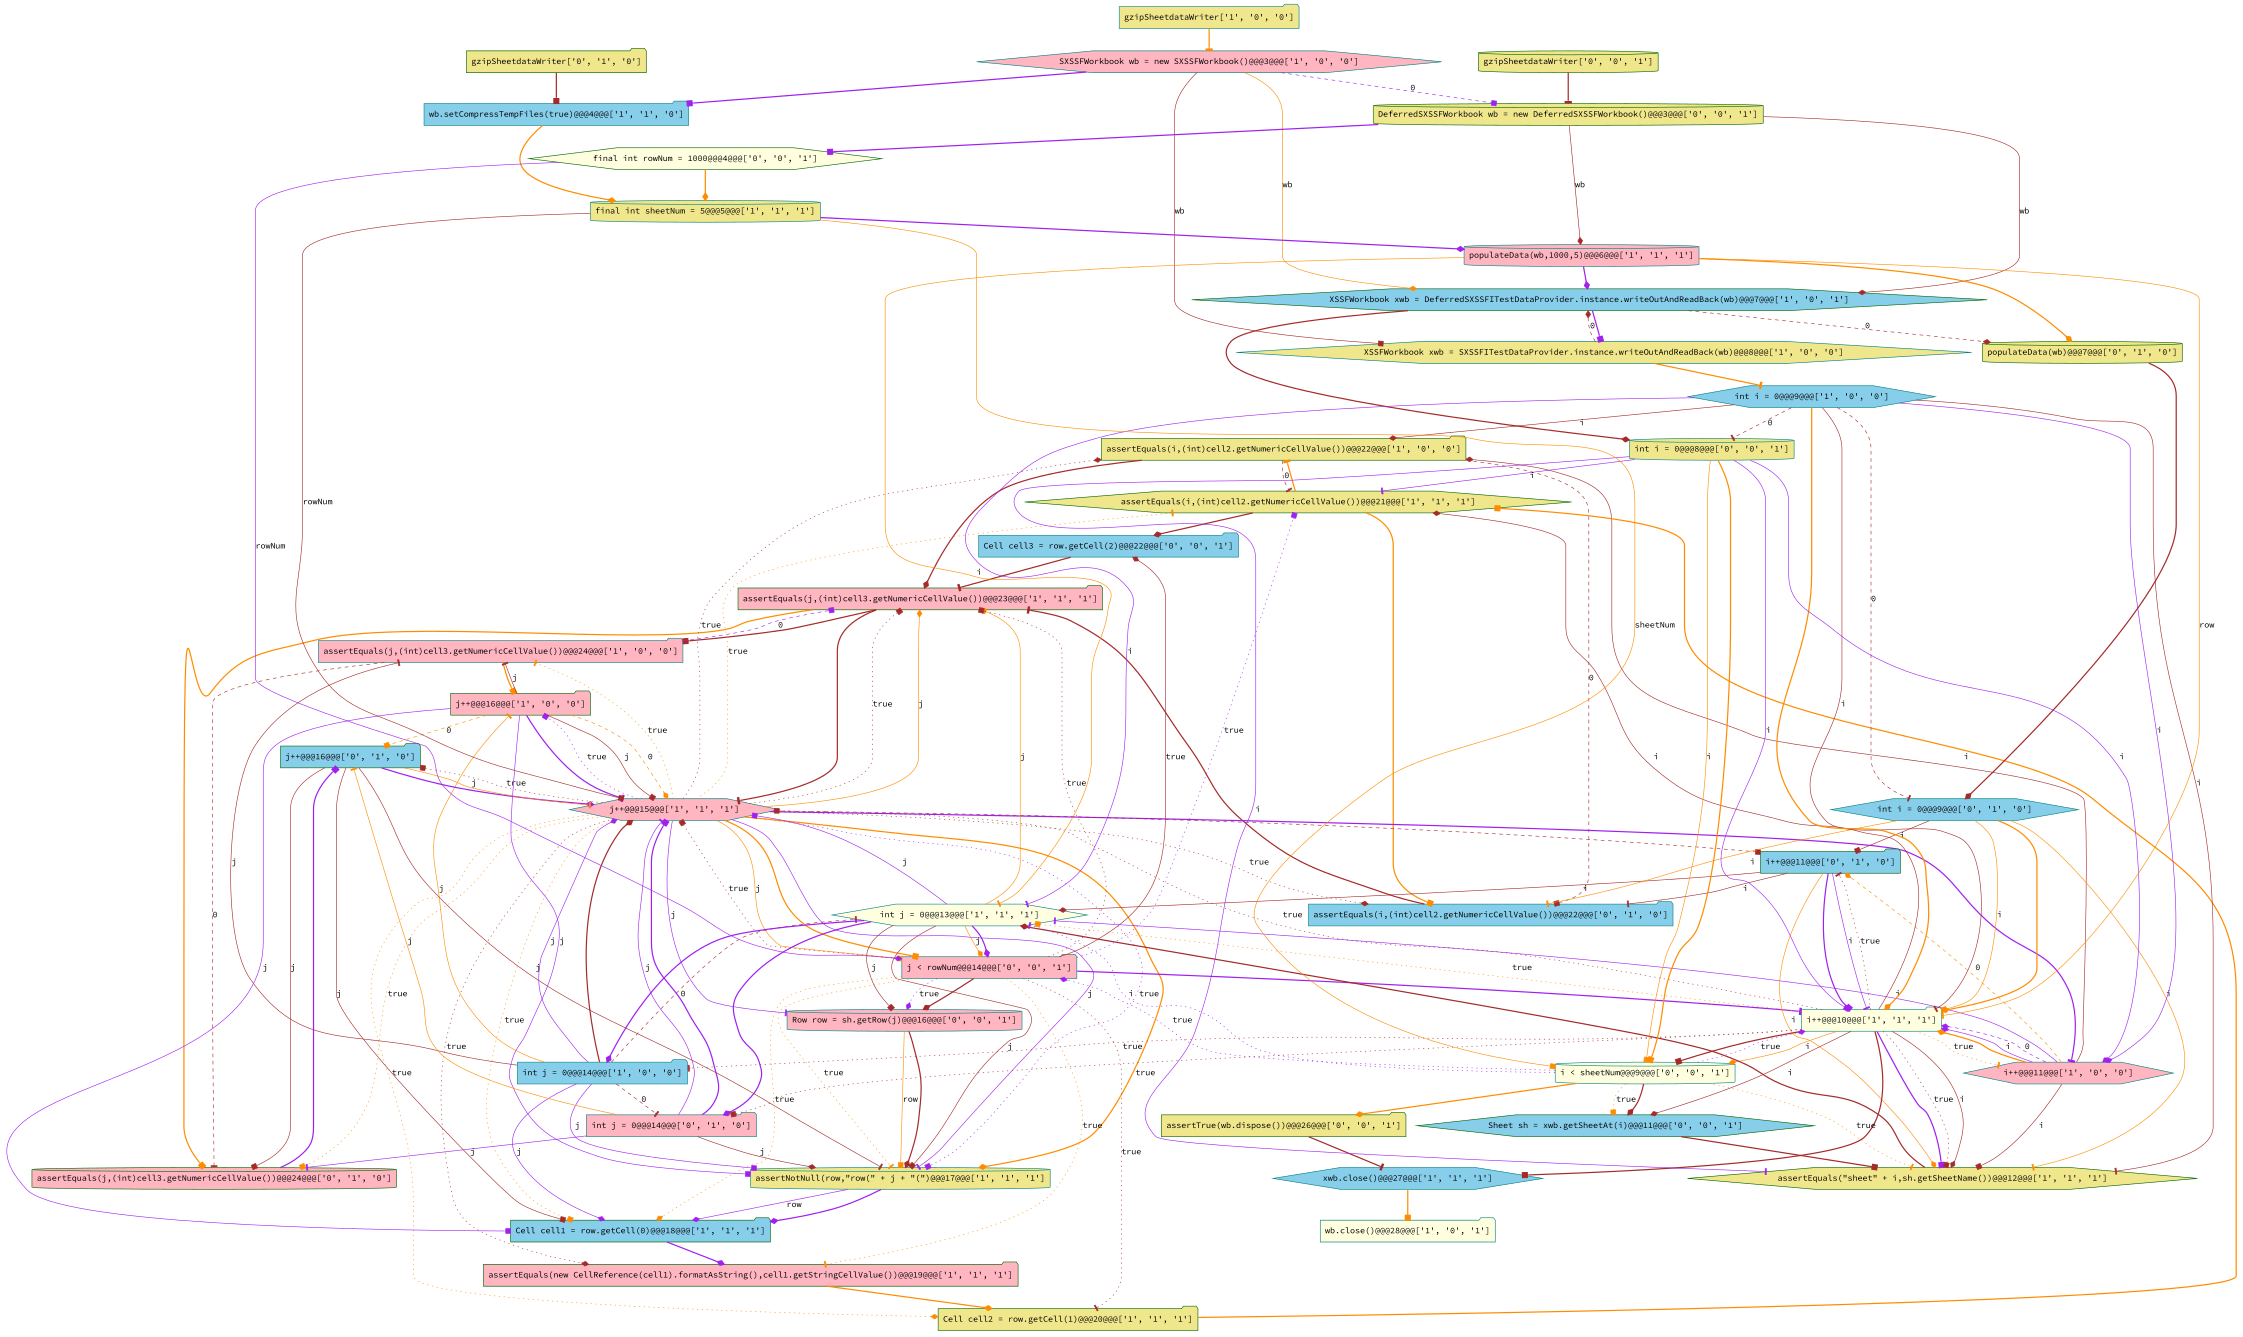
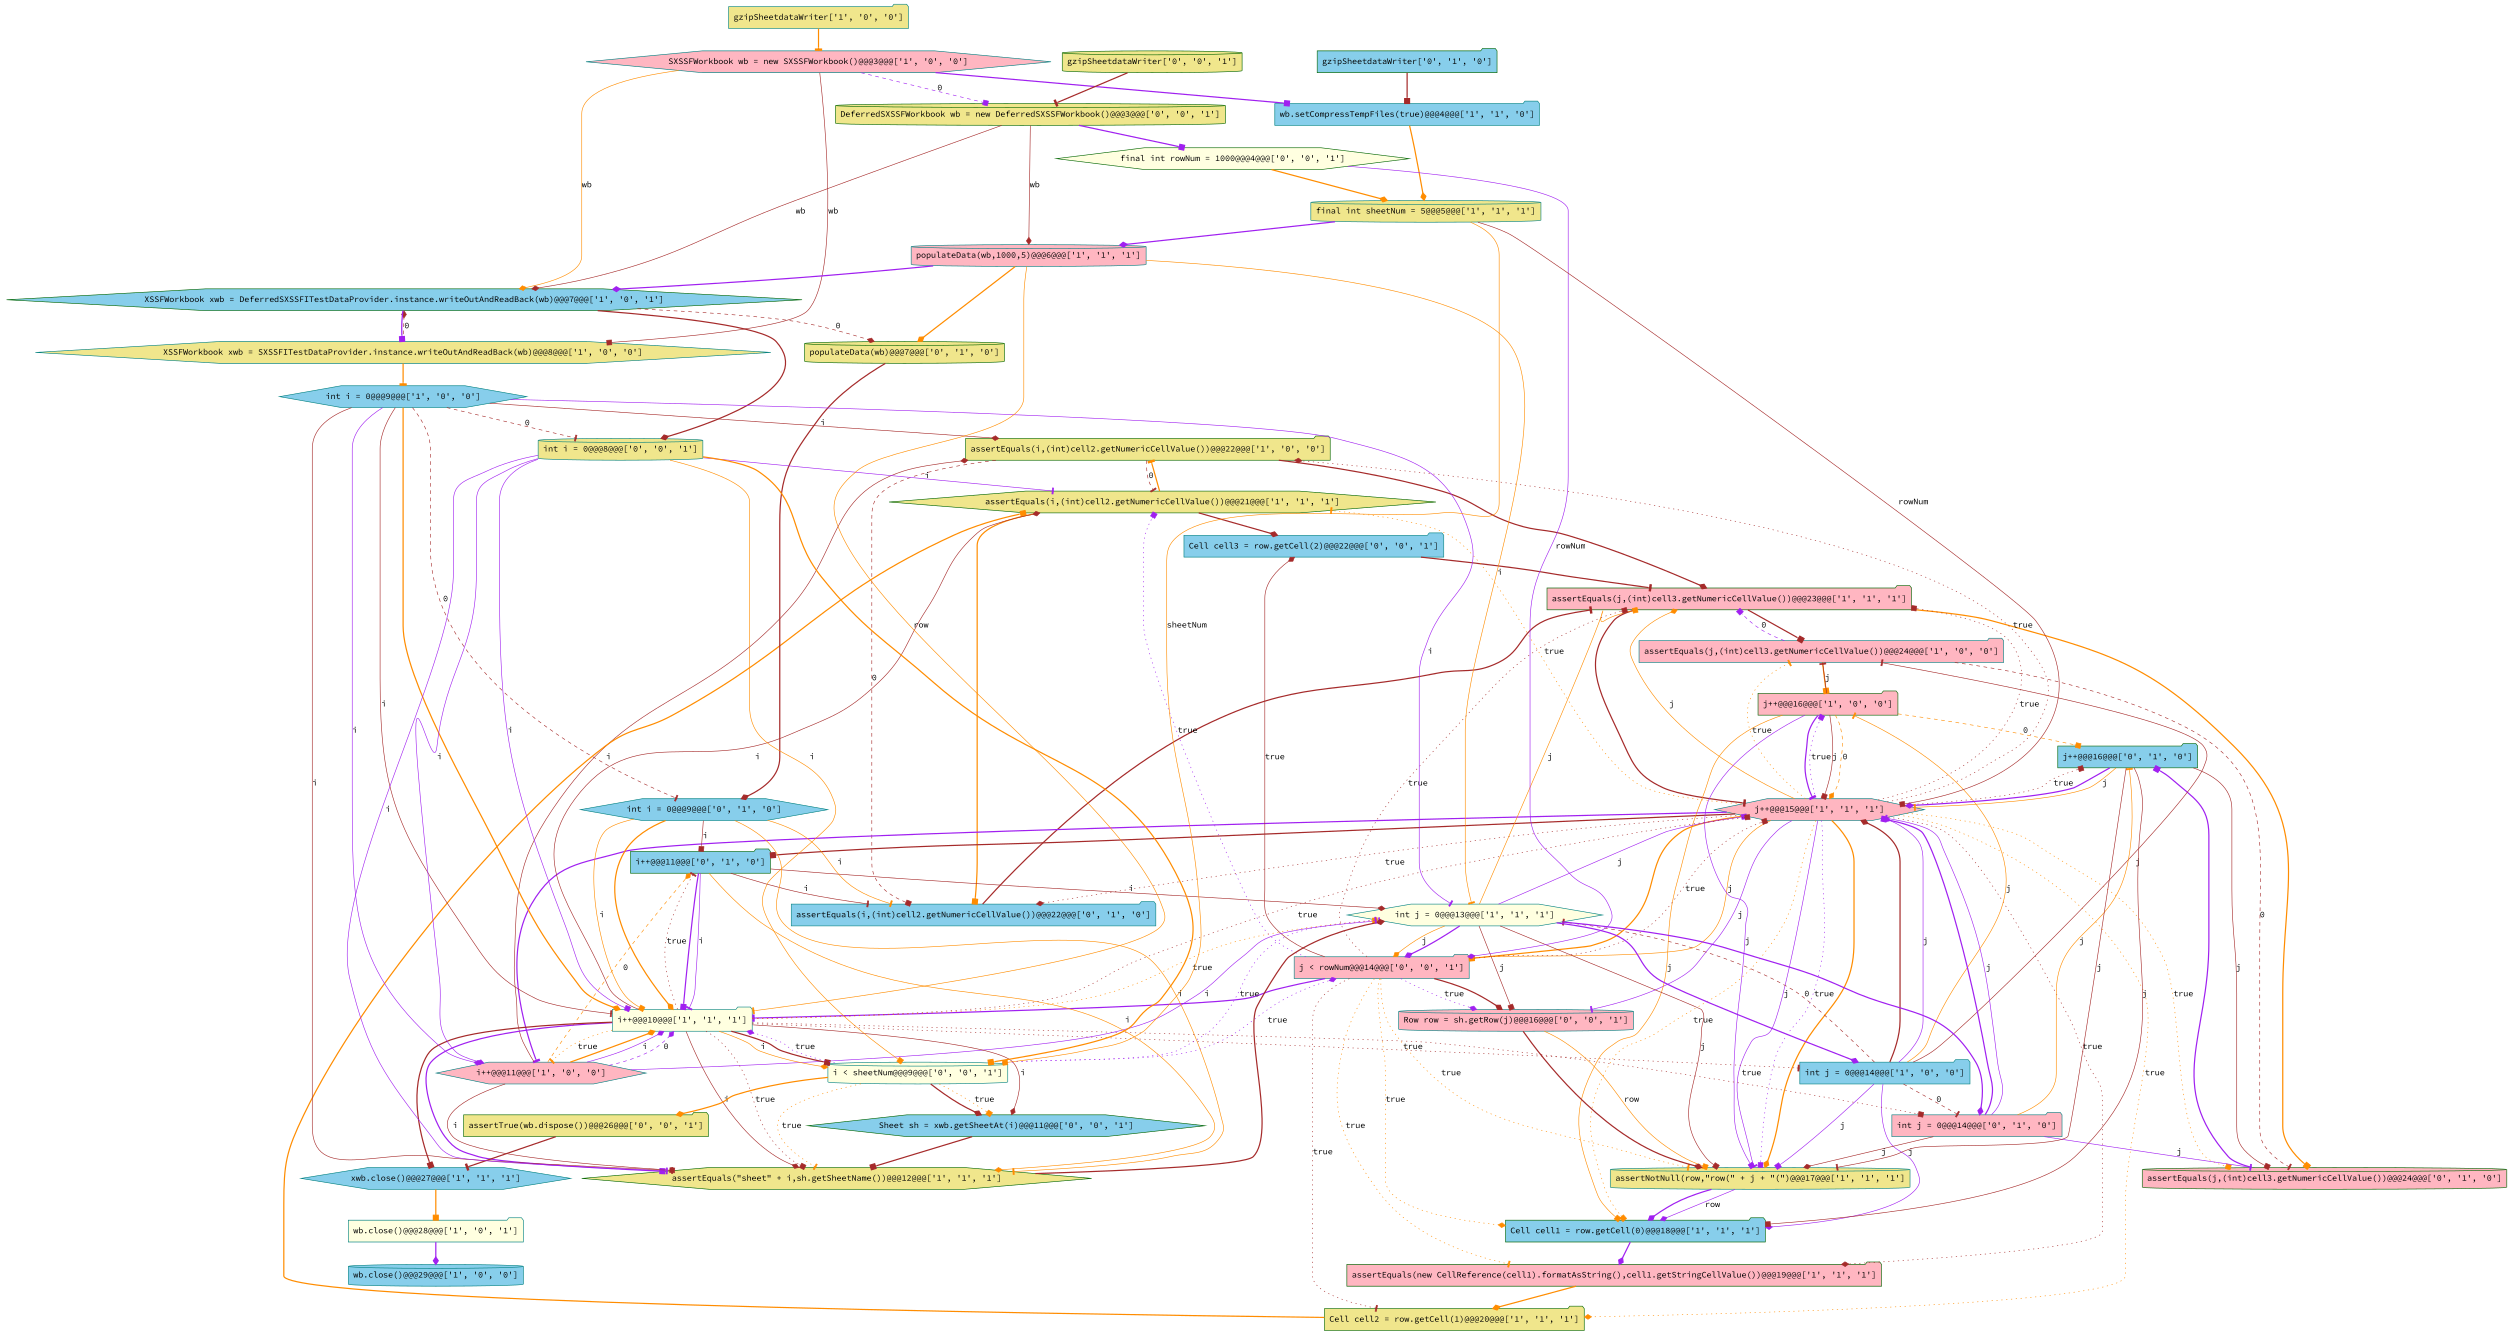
node "gzipSheetdataWriter['0', '1', '0']": fillcolor khaki -> skyblue
edge "j++@@@15@@@['1', '1', '1']" -> "i++@@@11@@@['0', '1', '0']": style dashed -> bold
edge "i < sheetNum@@@9@@@['0', '0', '1']" -> "int j = 0@@@13@@@['1', '1', '1']": label "i" -> "true"
edge "j++@@@16@@@['1', '0', '0']" -> "Cell cell1 = row.getCell(0)@@@18@@@['1', '1', '1']": color purple -> darkorange
node "wb.close()@@@29@@@['1', '0', '0']": added
